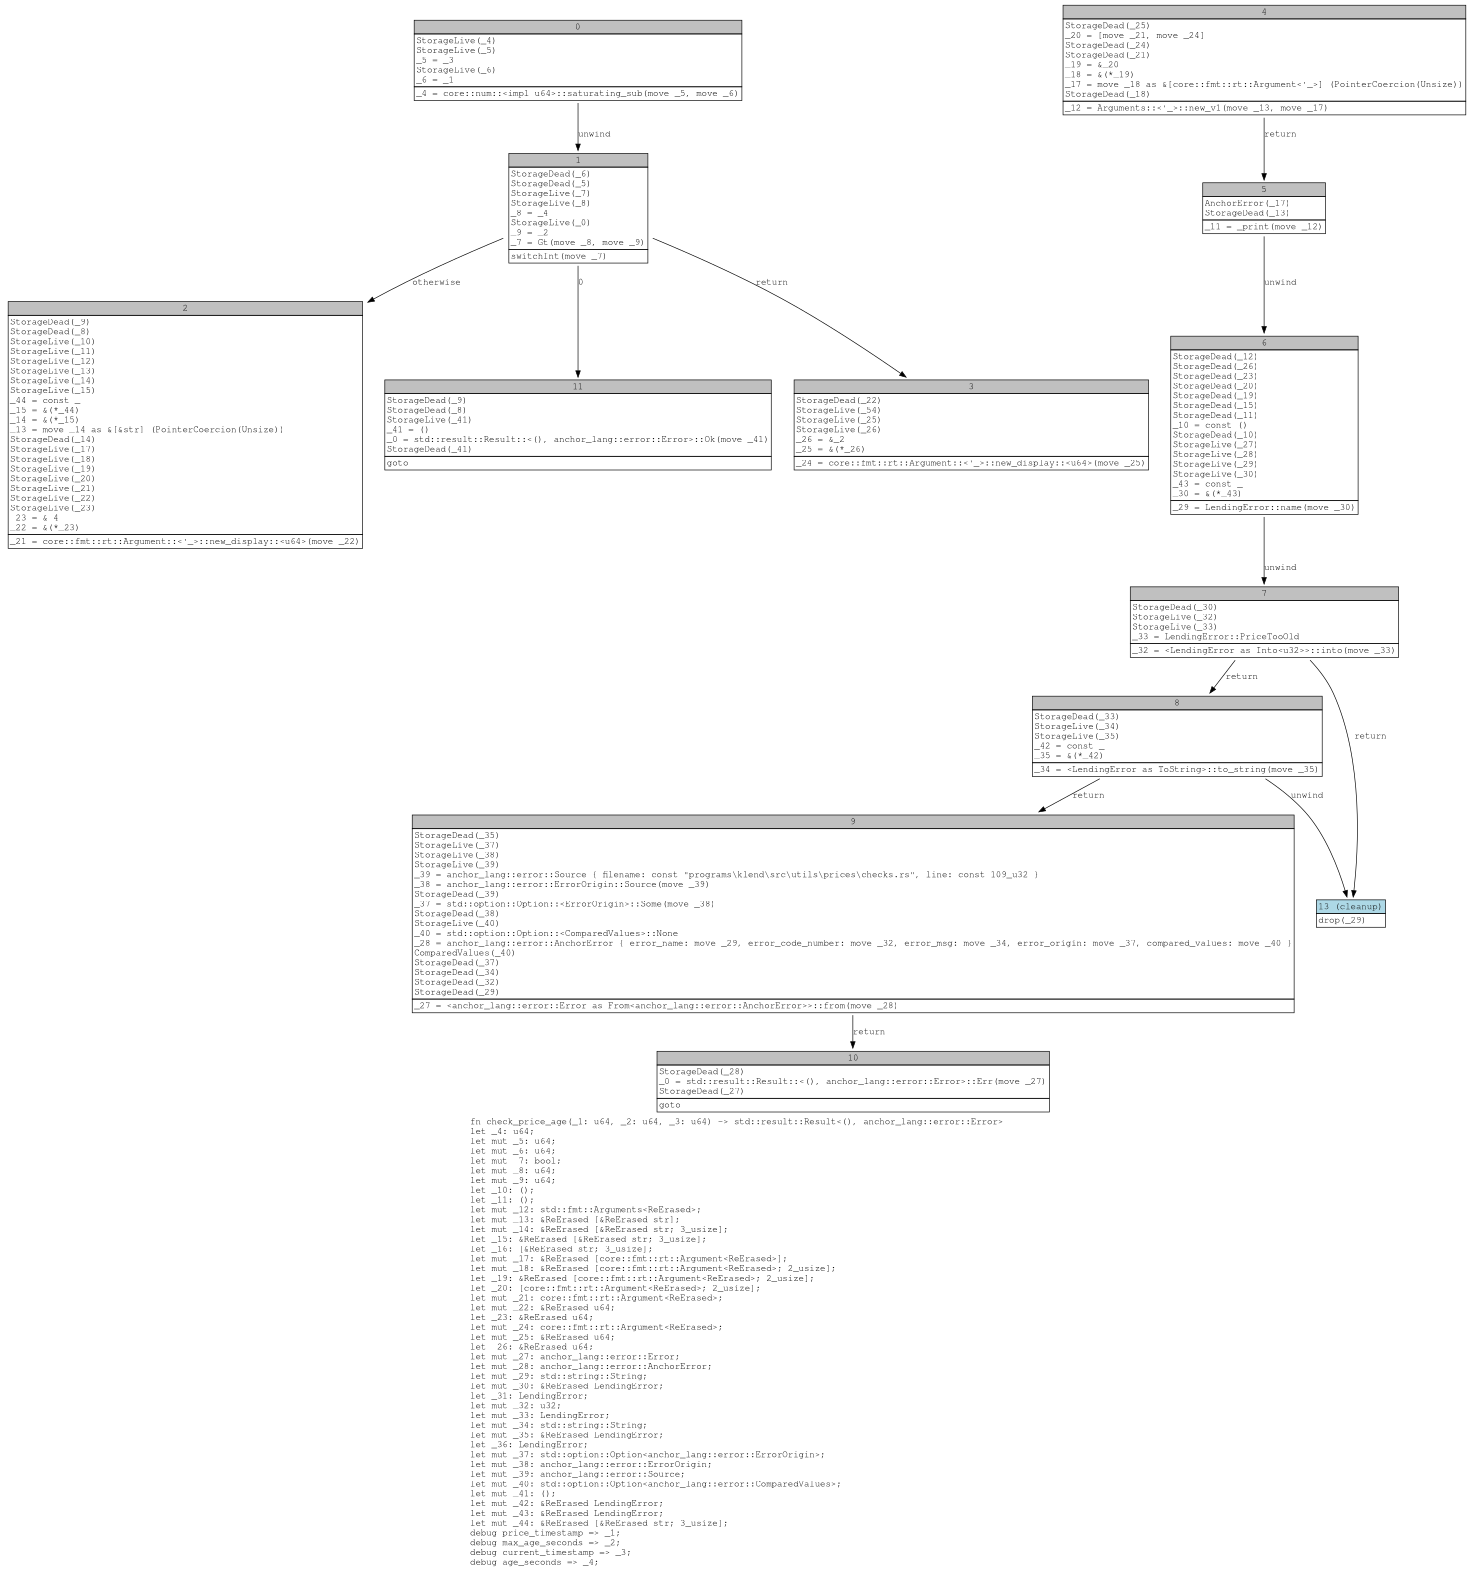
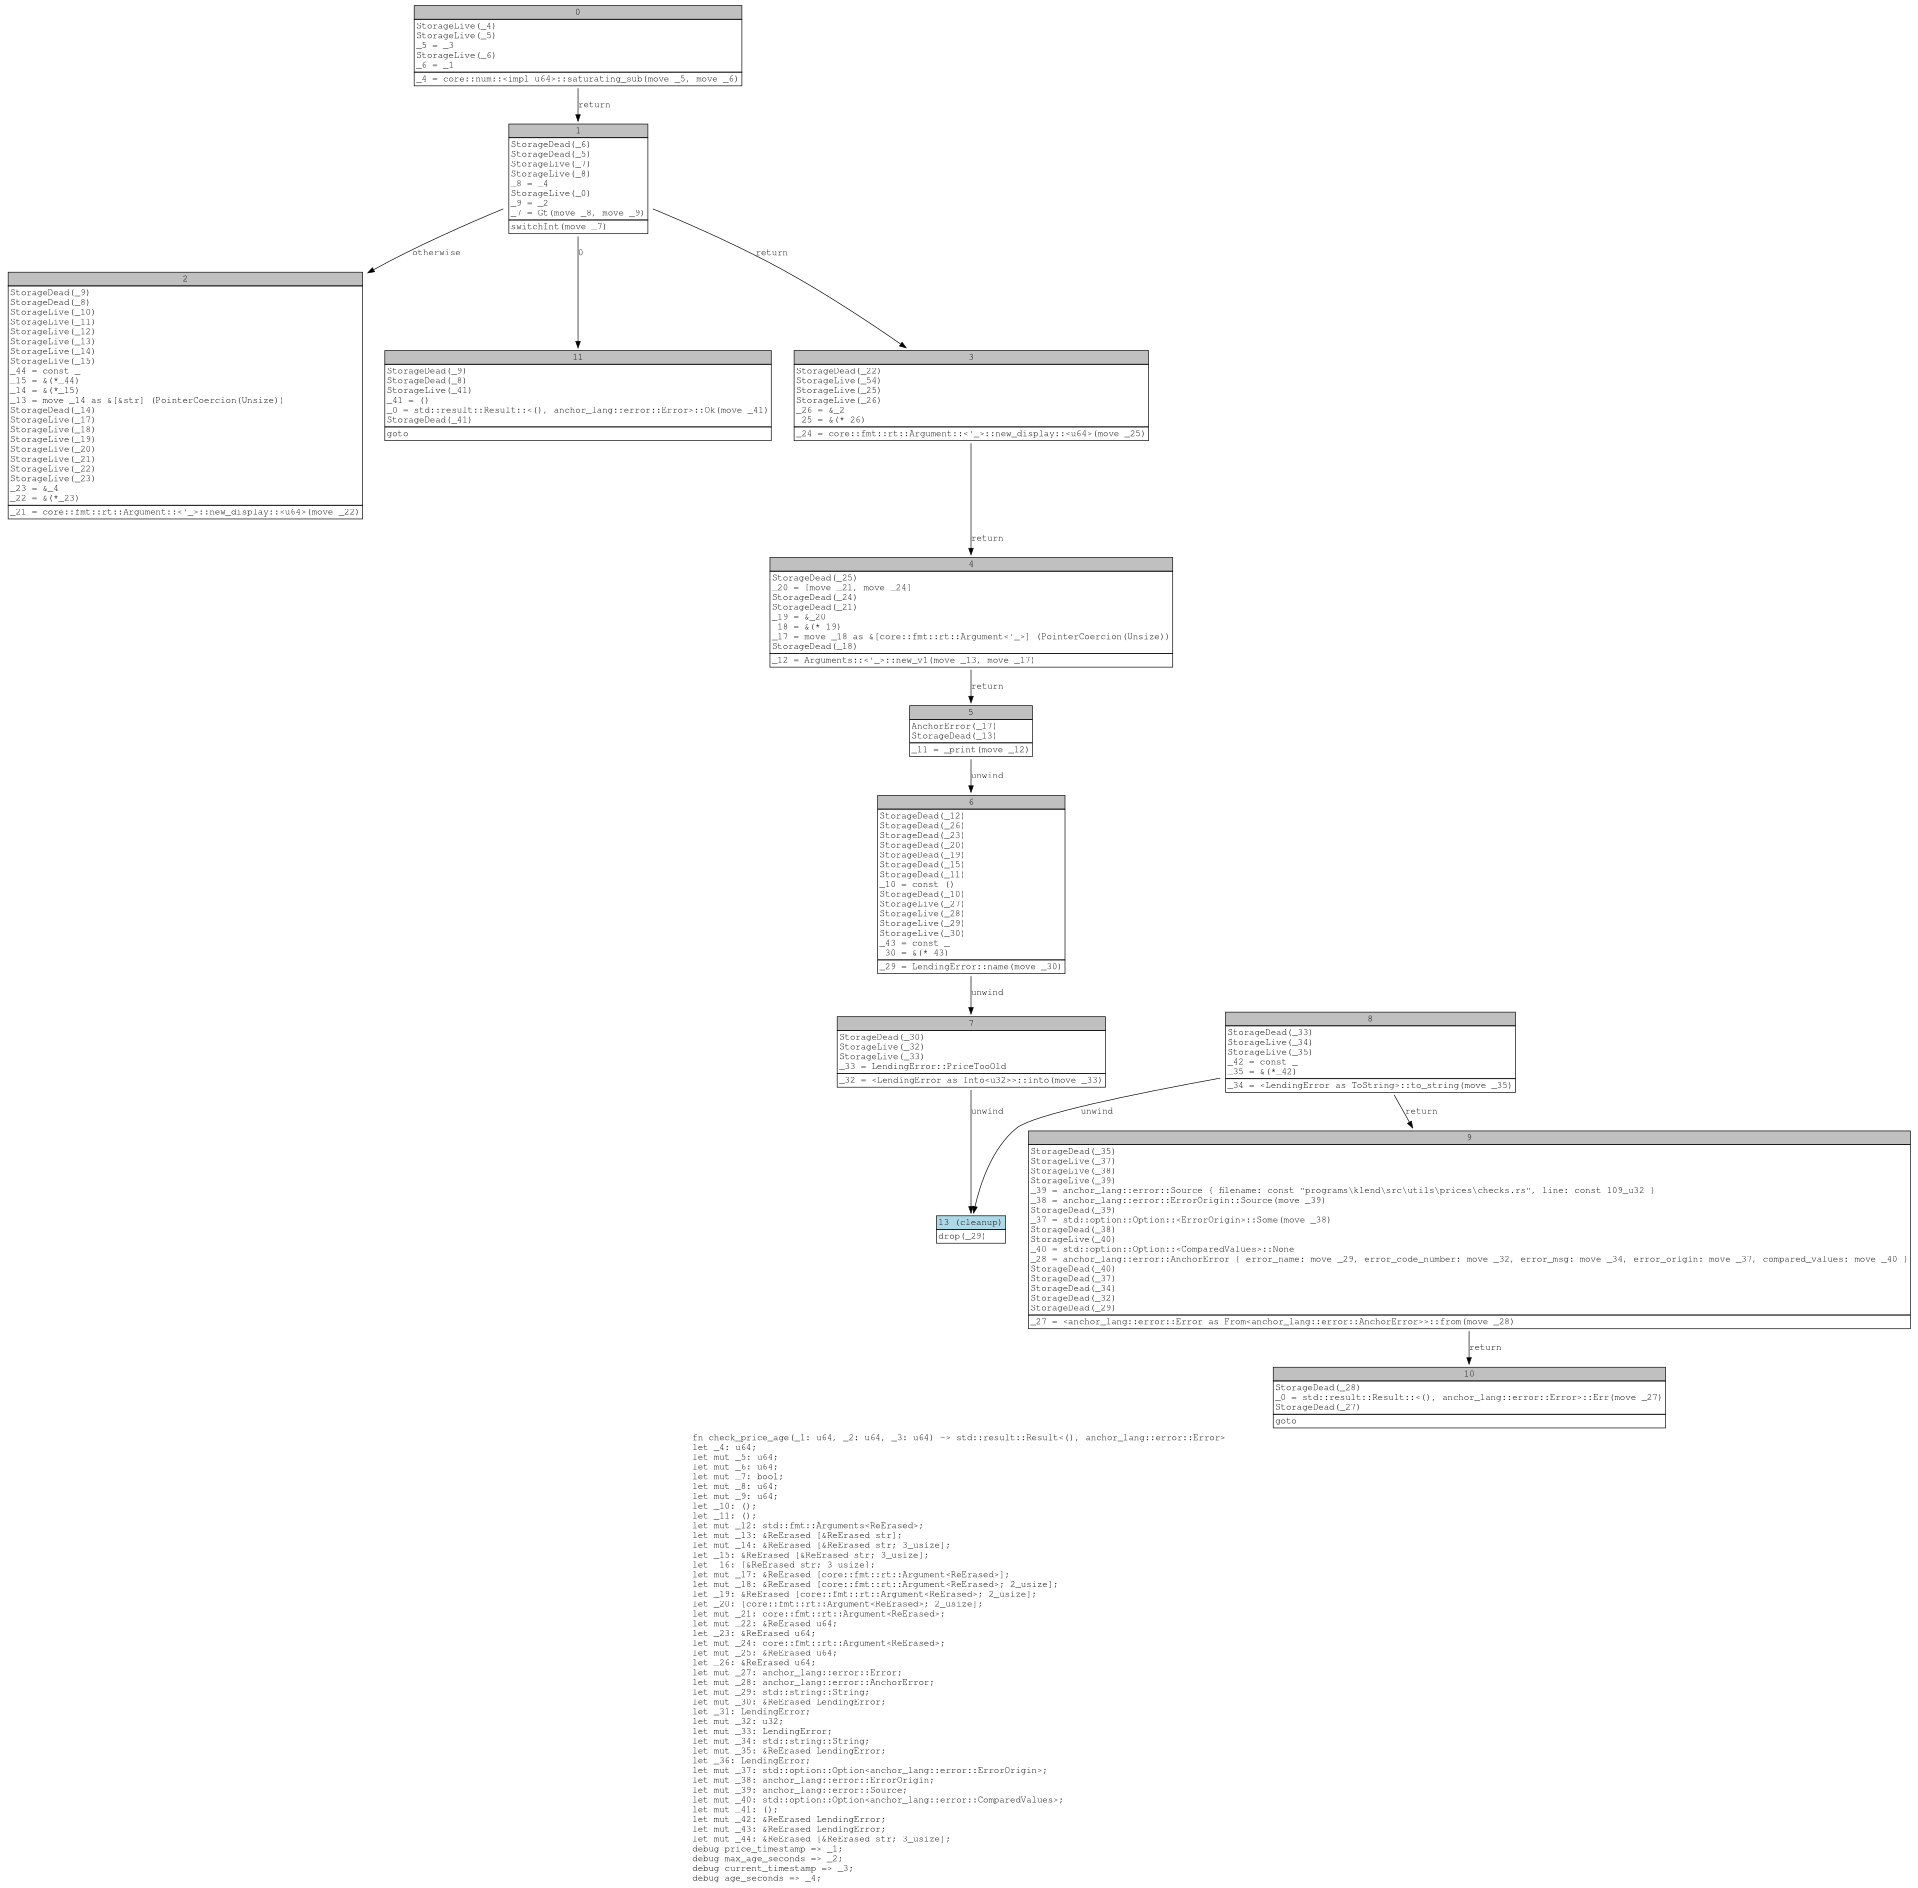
edge "0" -> "1": label "unwind" -> "return"
edge "3" -> "4": added, label "return"
edge "7" -> "8": removed, label "return"
edge "7" -> "13 (cleanup)": label "return" -> "unwind"
node "9": text "ComparedValues(_40)" -> "StorageDead(_40)"
